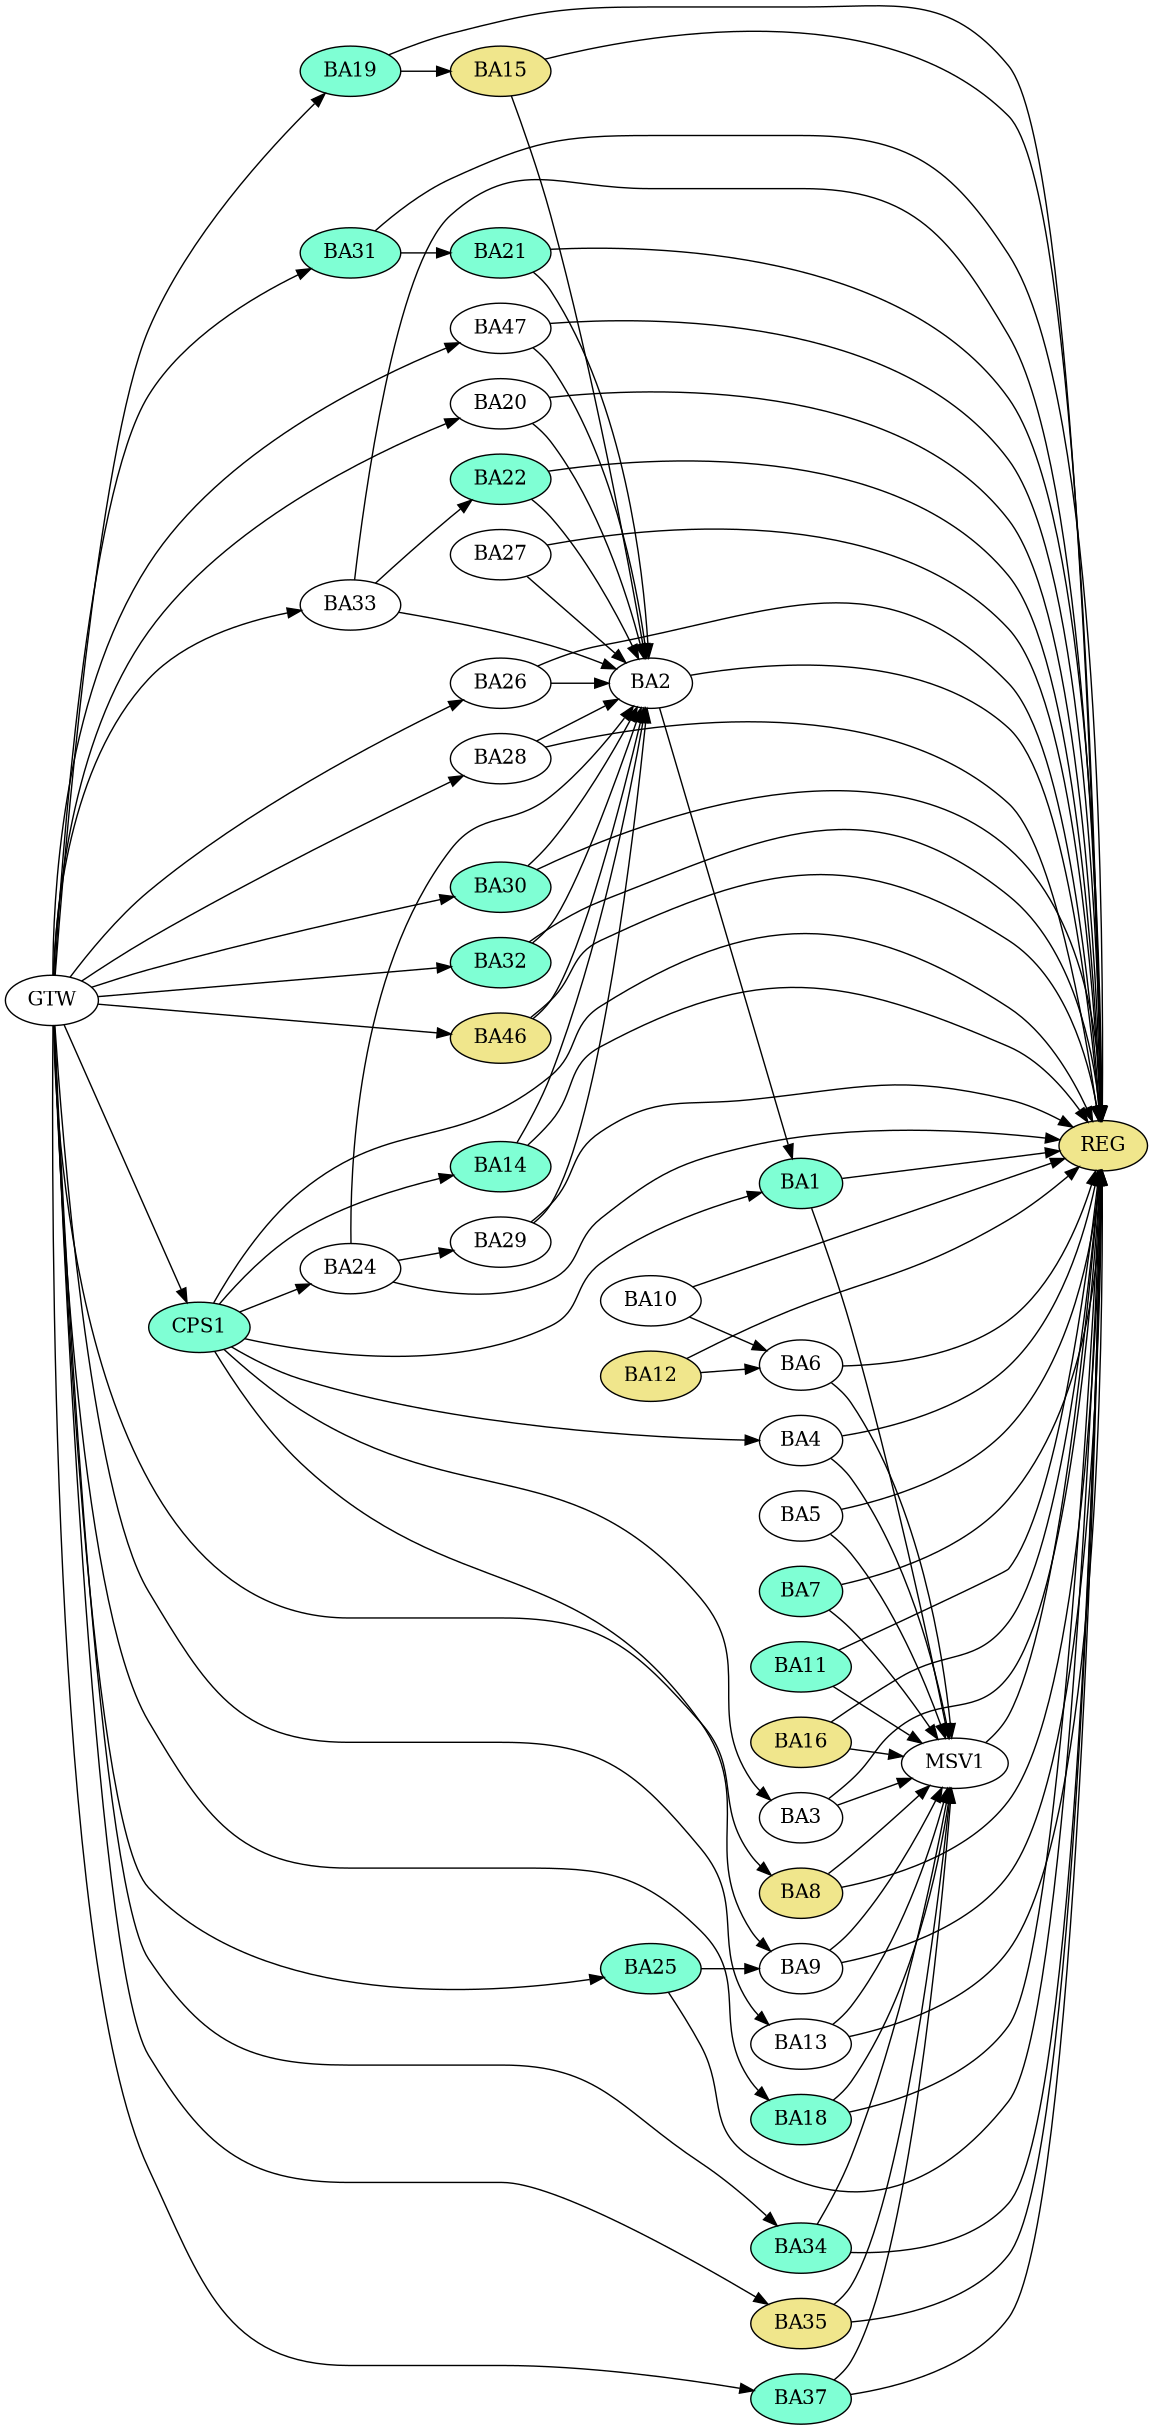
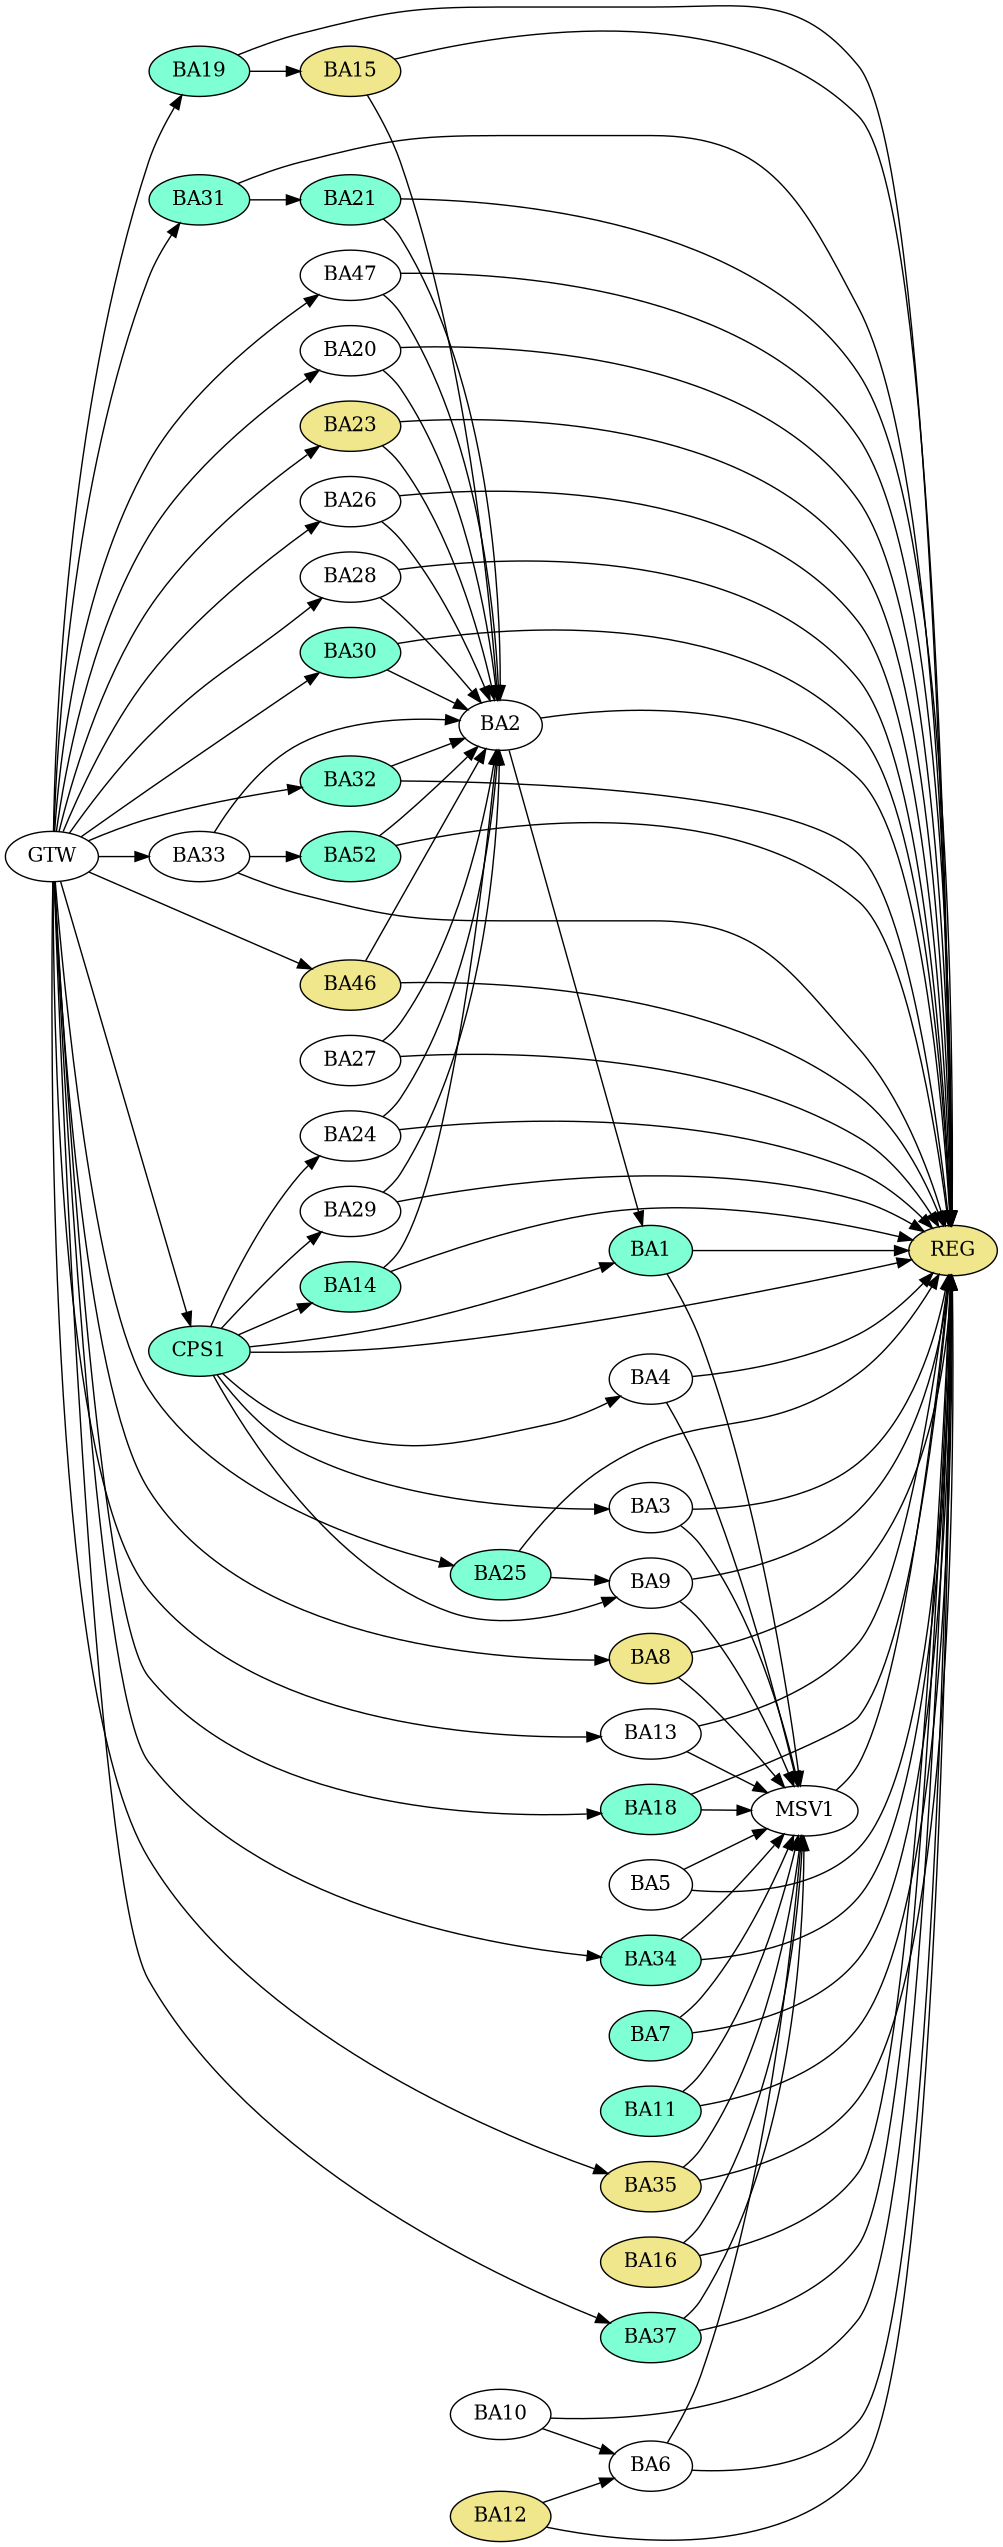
node "BA23": added
node "BA22": label "BA22" -> "BA52"
edge "BA24" -> "BA29": now "CPS1" -> "BA29"
